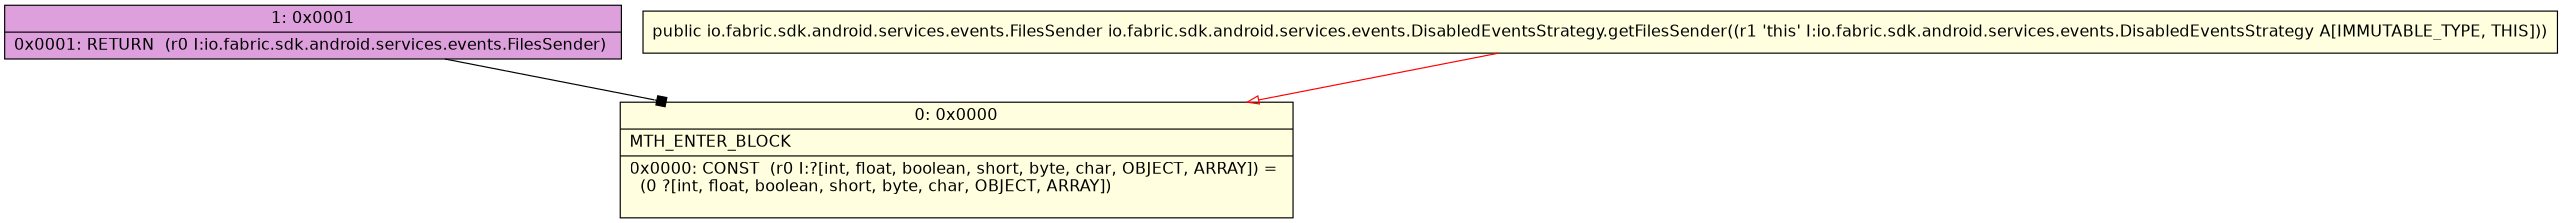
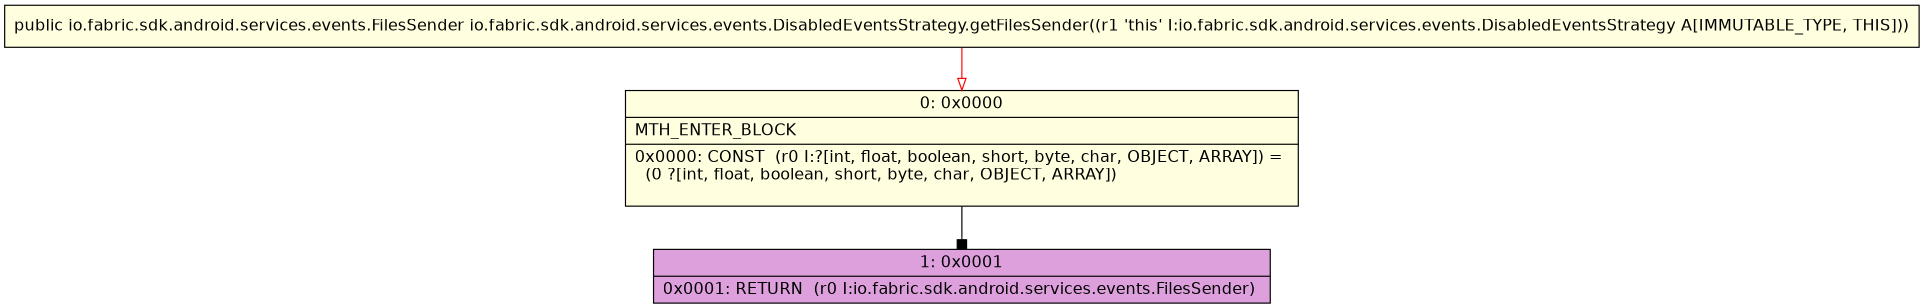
edge "1: 0x0001" -> "0: 0x0000": reversed
